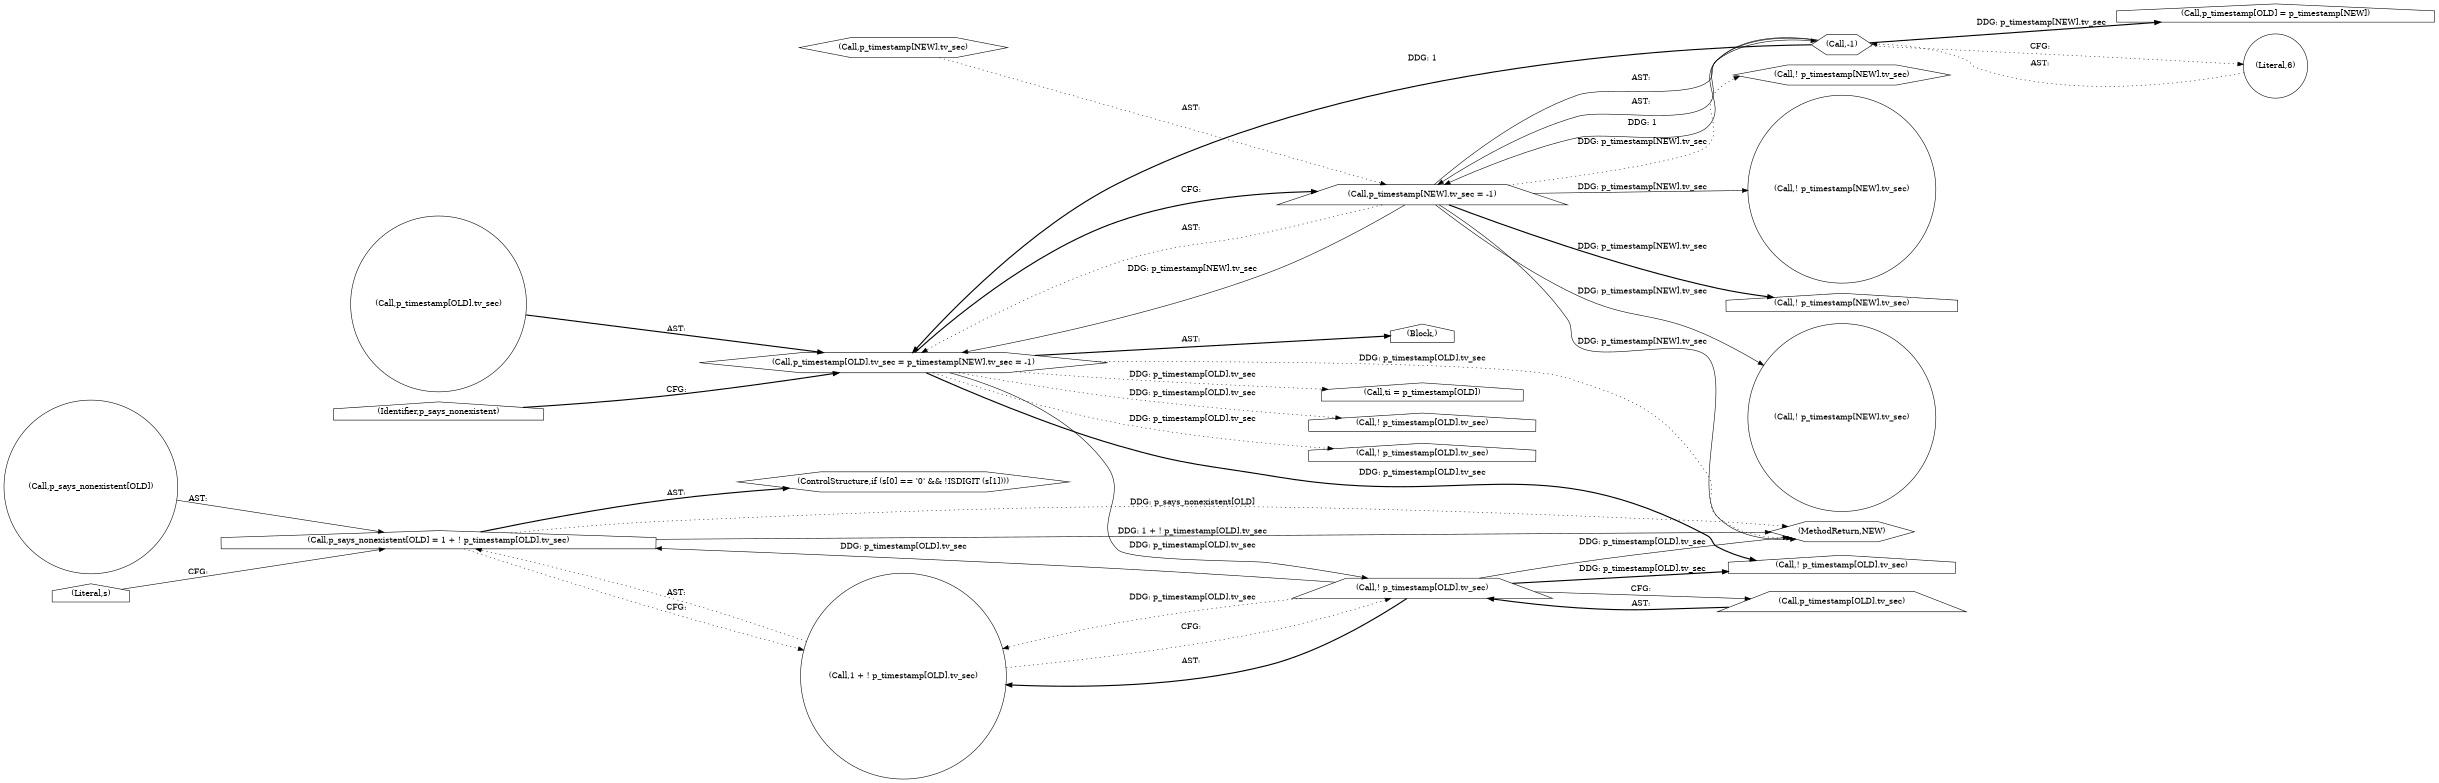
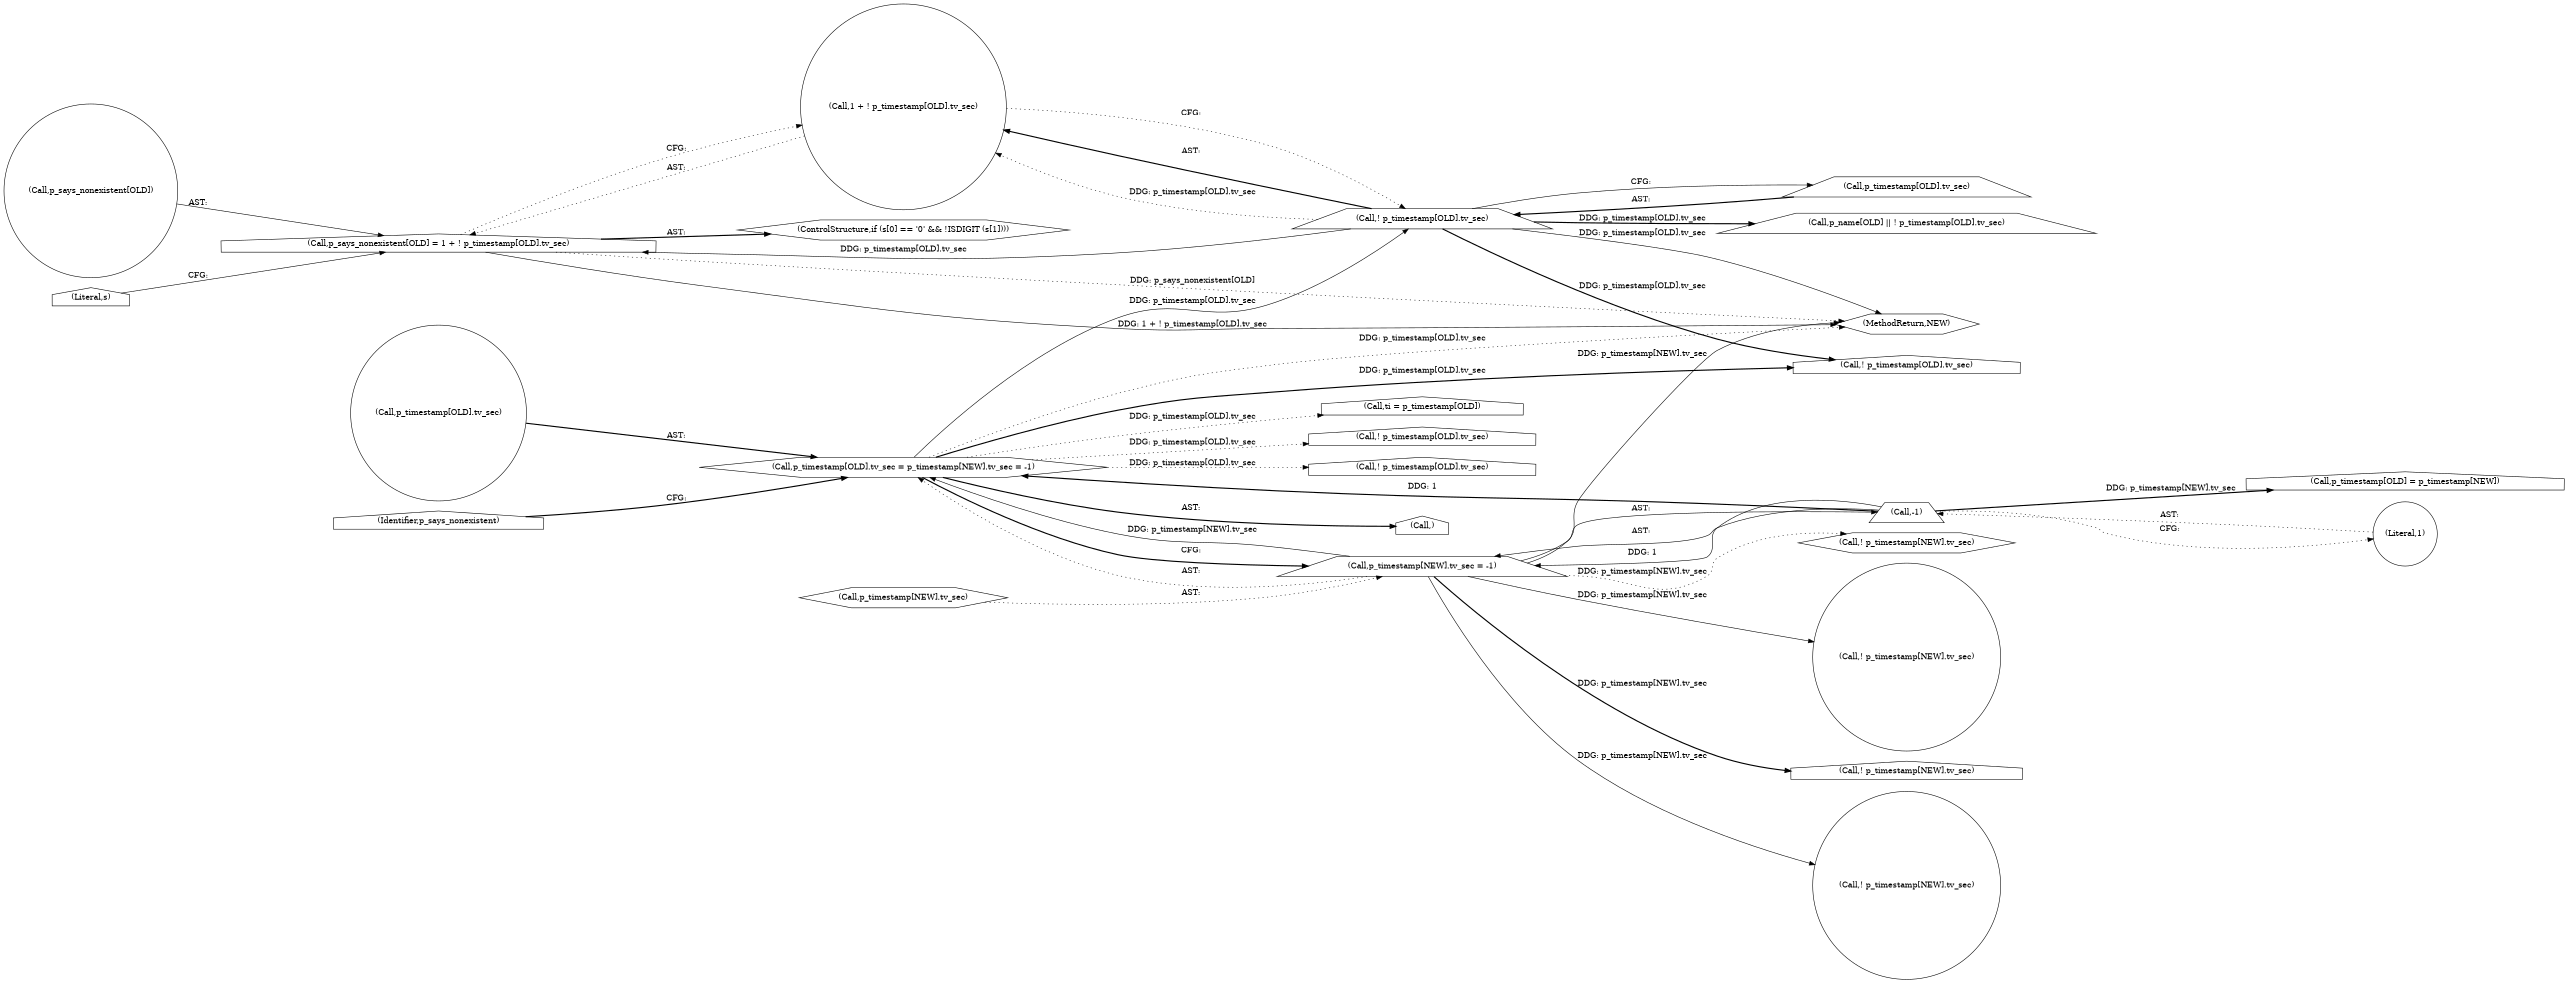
node "(Call,-1)": shape hexagon -> trapezium
node "(Literal,6)": label "(Literal,6)" -> "(Literal,1)"
node "(Call,p_name[OLD] || ! p_timestamp[OLD].tv_sec)": added
node "(Block,)": label "(Block,)" -> "(Call,)"
